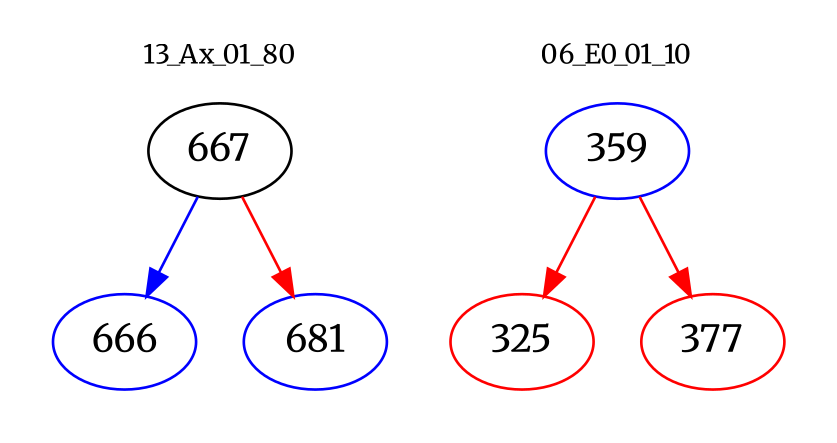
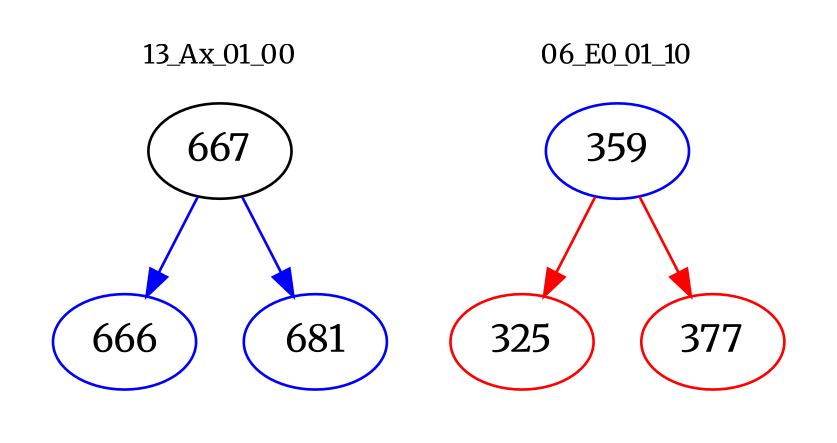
cluster "13_Ax_01_80": label "13_Ax_01_80" -> "13_Ax_01_00"
edge "667" -> "681": color red -> blue
